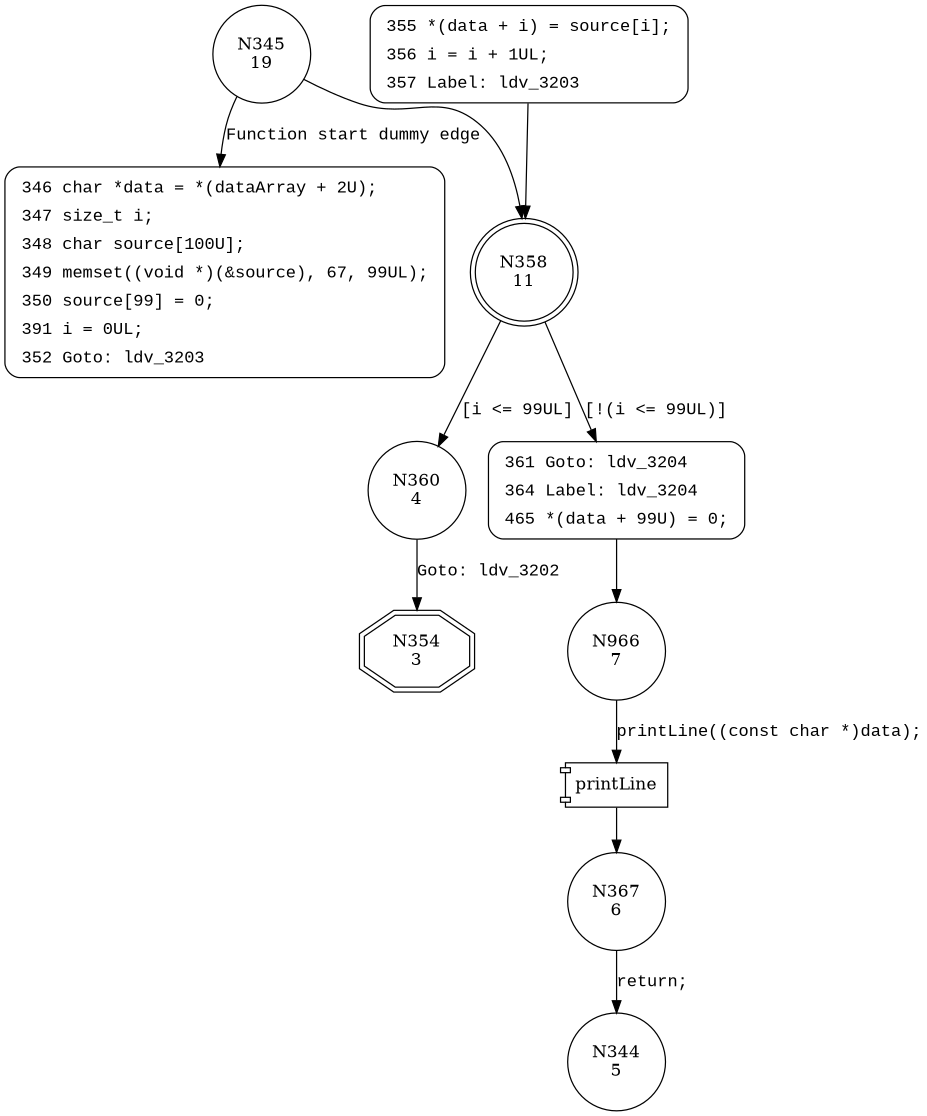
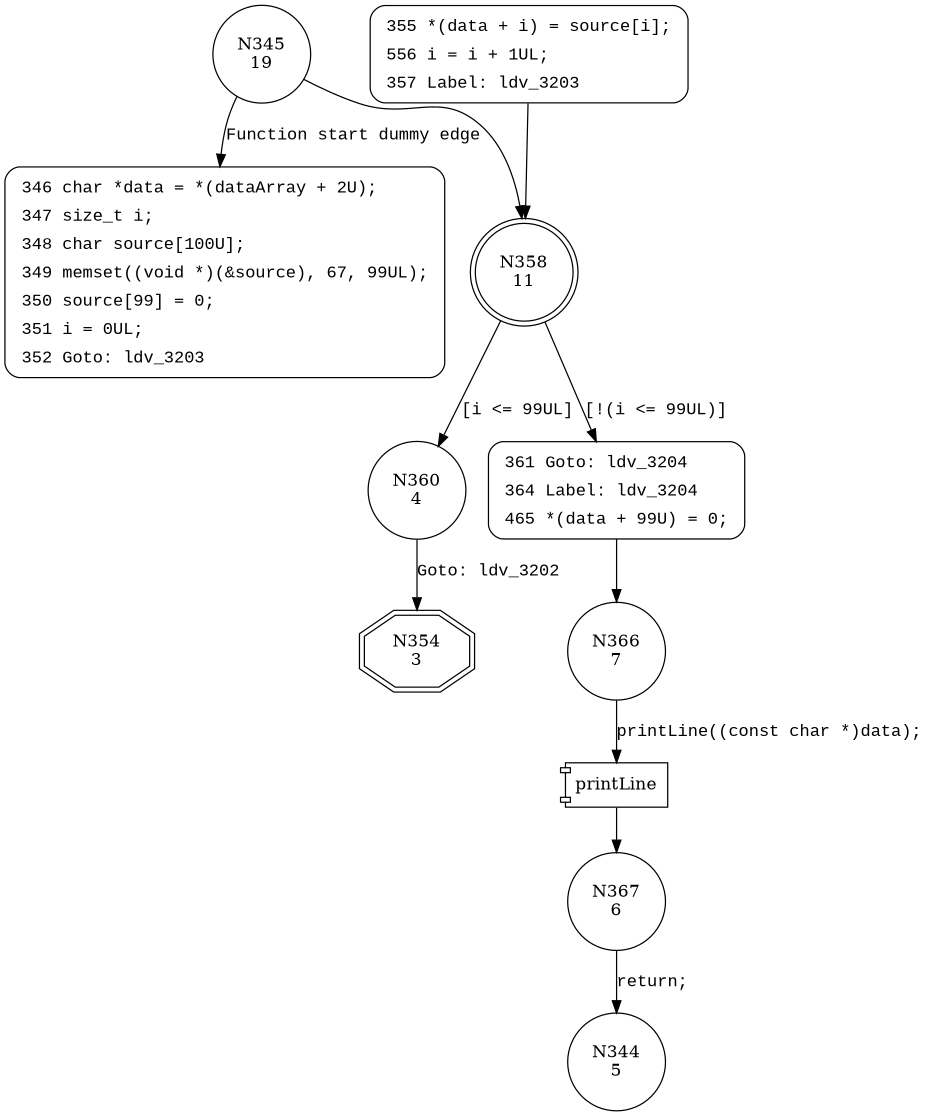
node "355": text "356" -> "556"
node "346": text "391" -> "351"
node "N966 7": label "N966 7" -> "N366 7"
